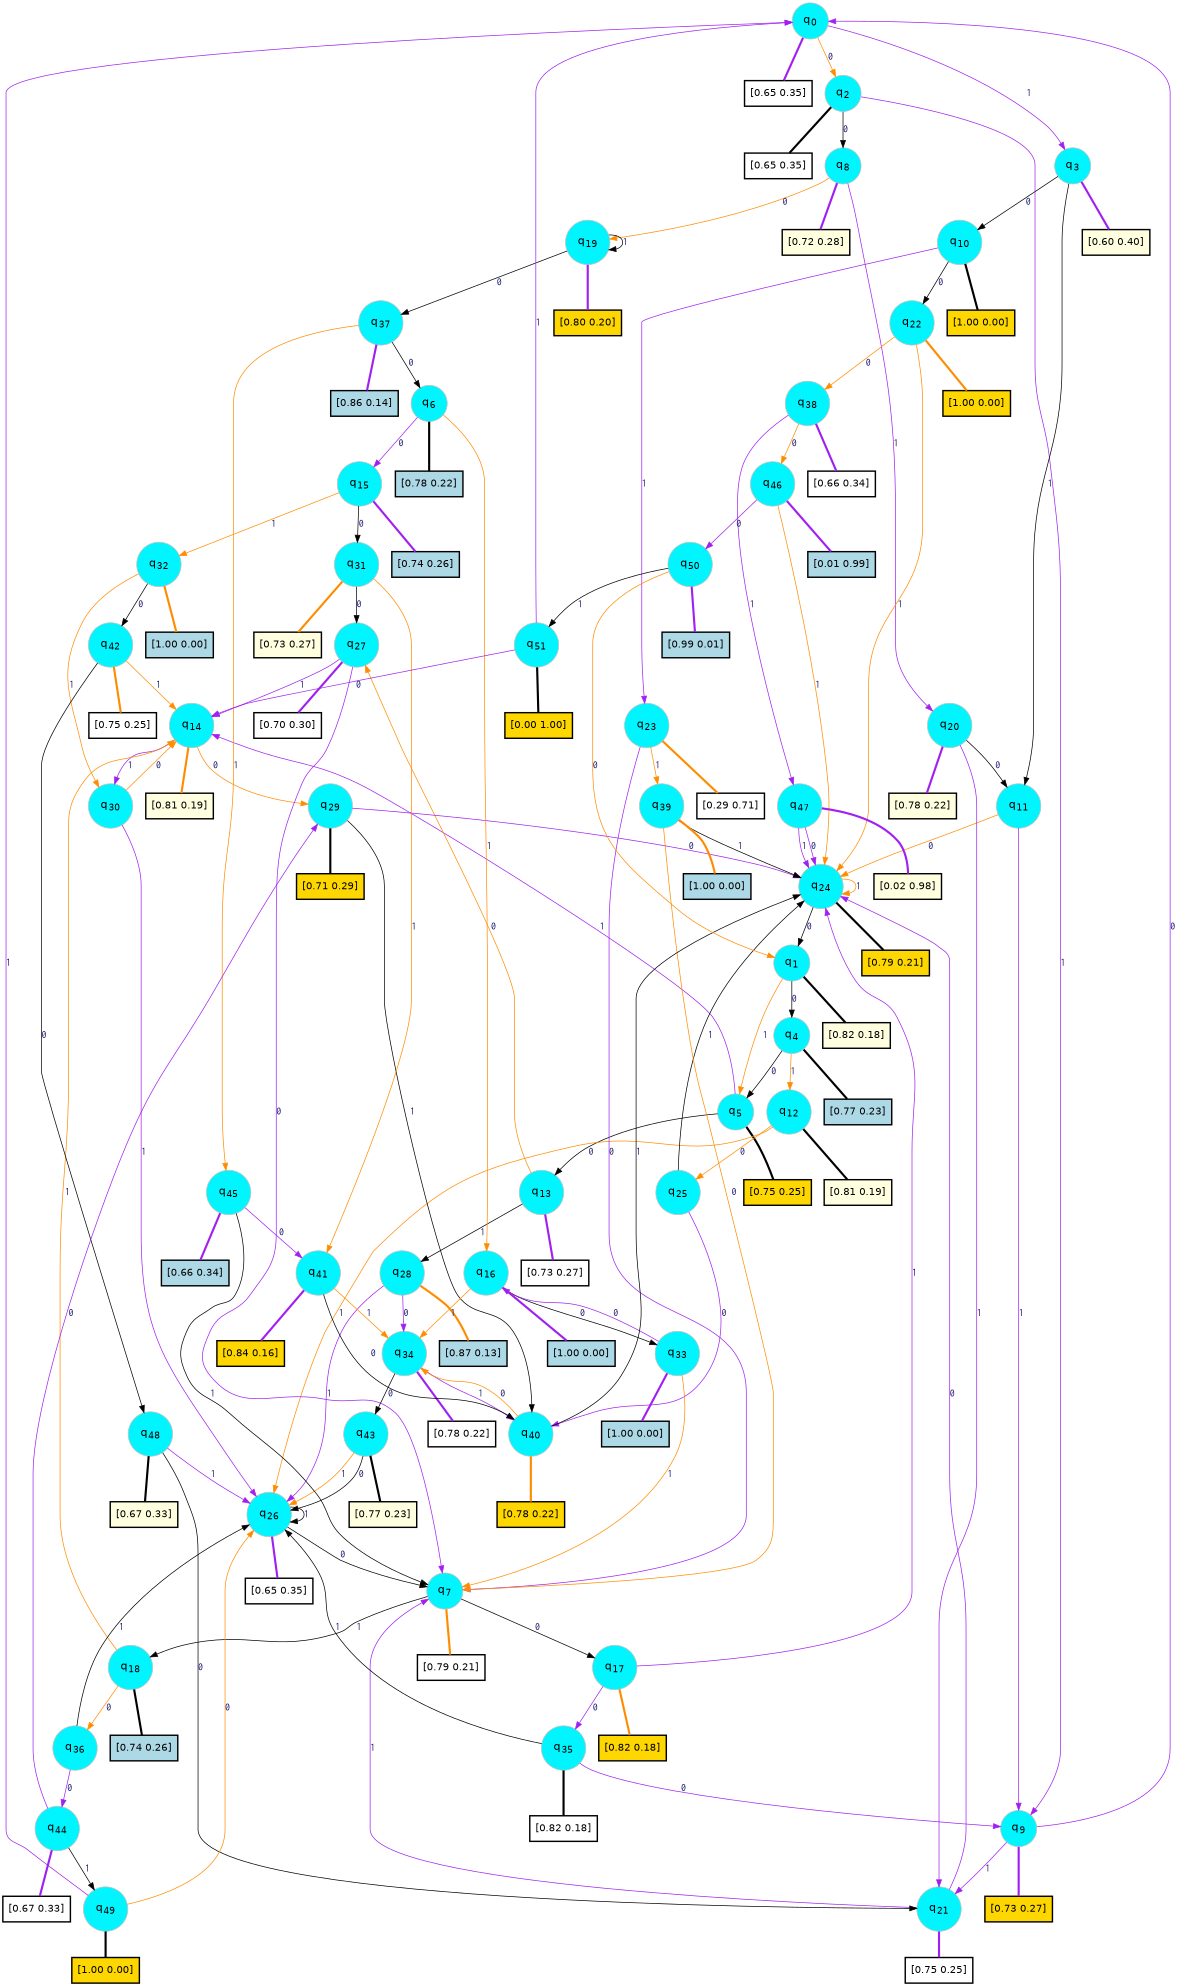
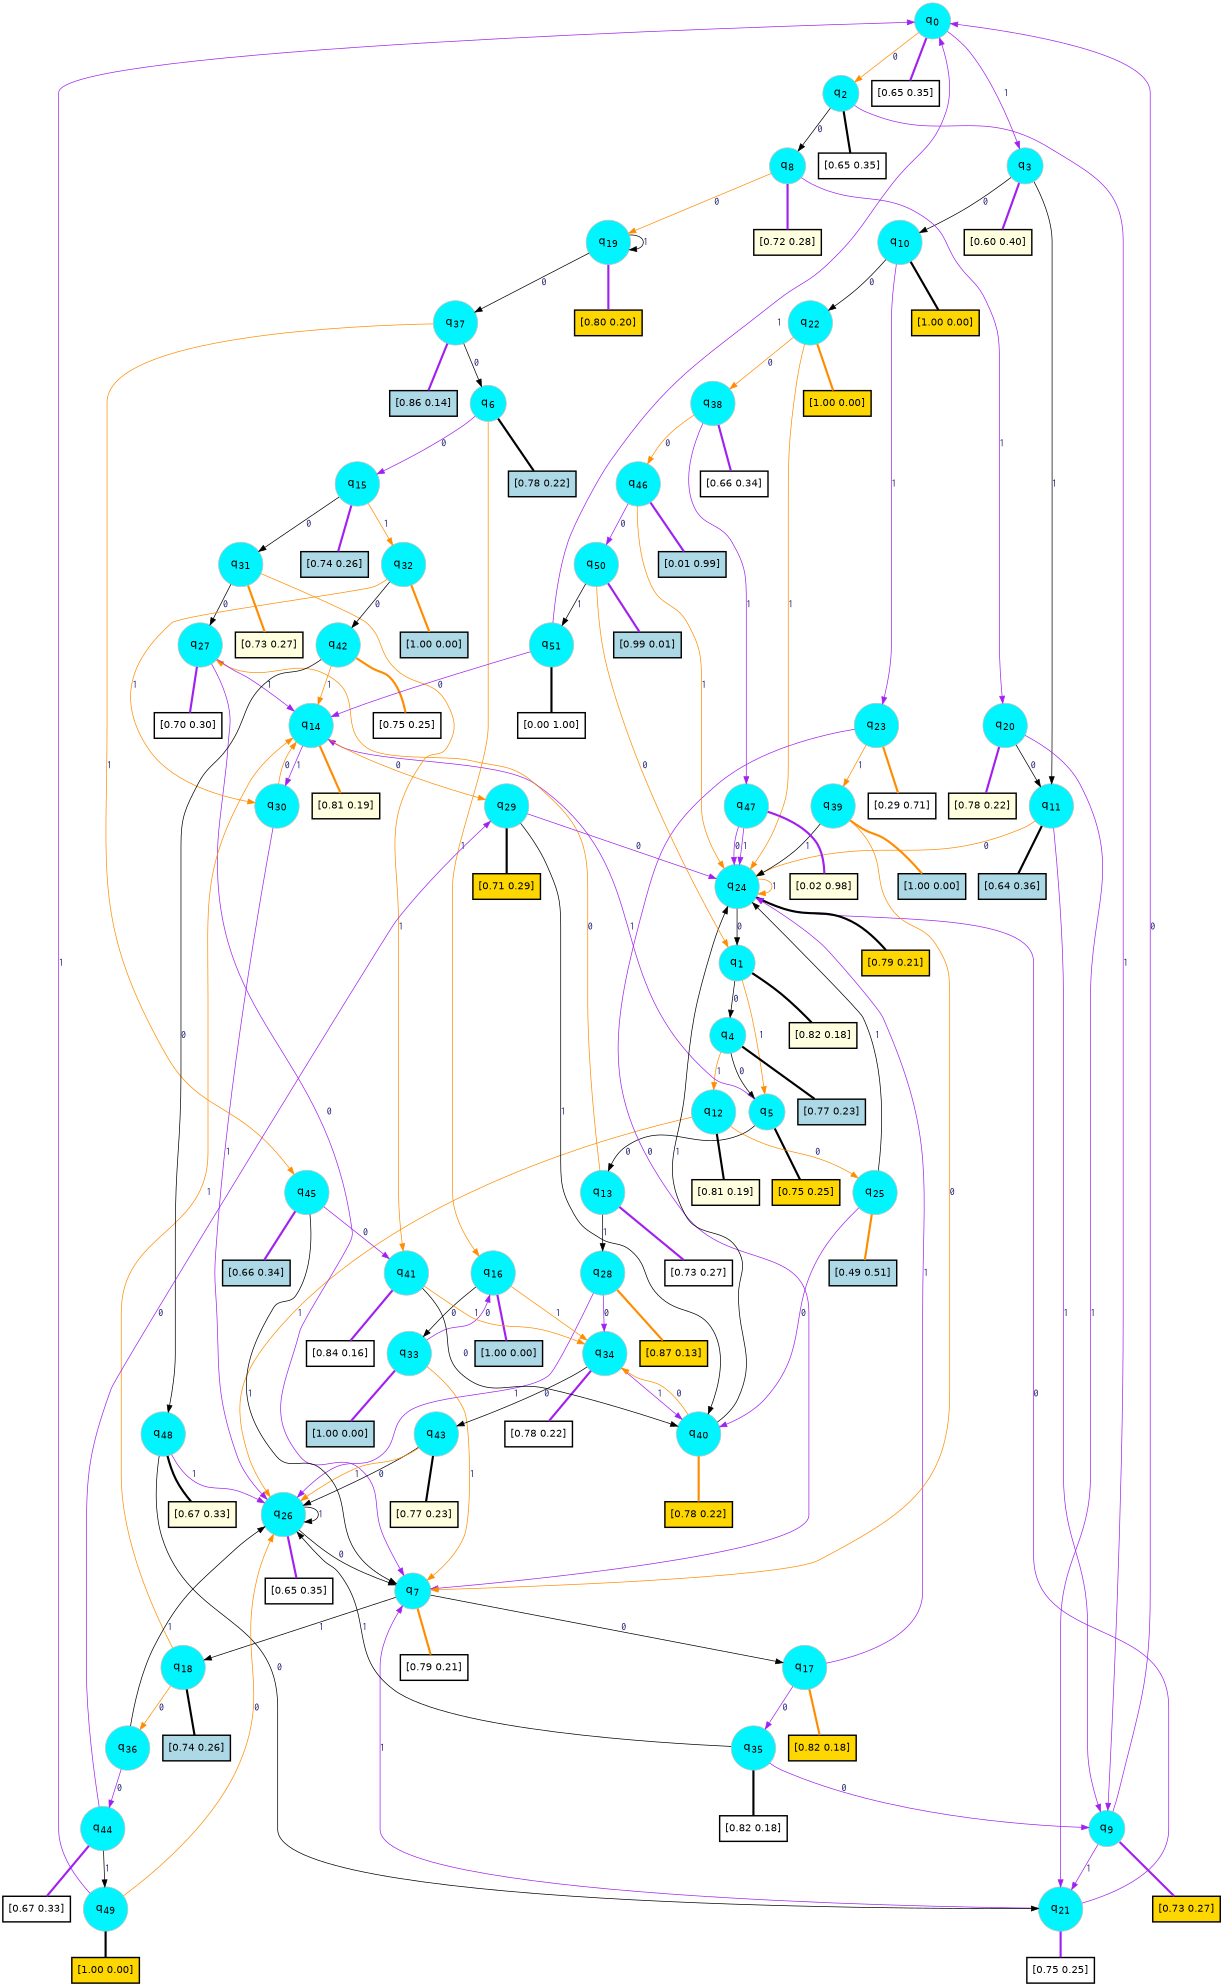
node "[0.00 1.00]": fillcolor gold -> white
node "[0.64 0.36]": added
node "[0.49 0.51]": added
node "[0.84 0.16]": fillcolor gold -> white
node "[0.87 0.13]": fillcolor lightblue -> gold
